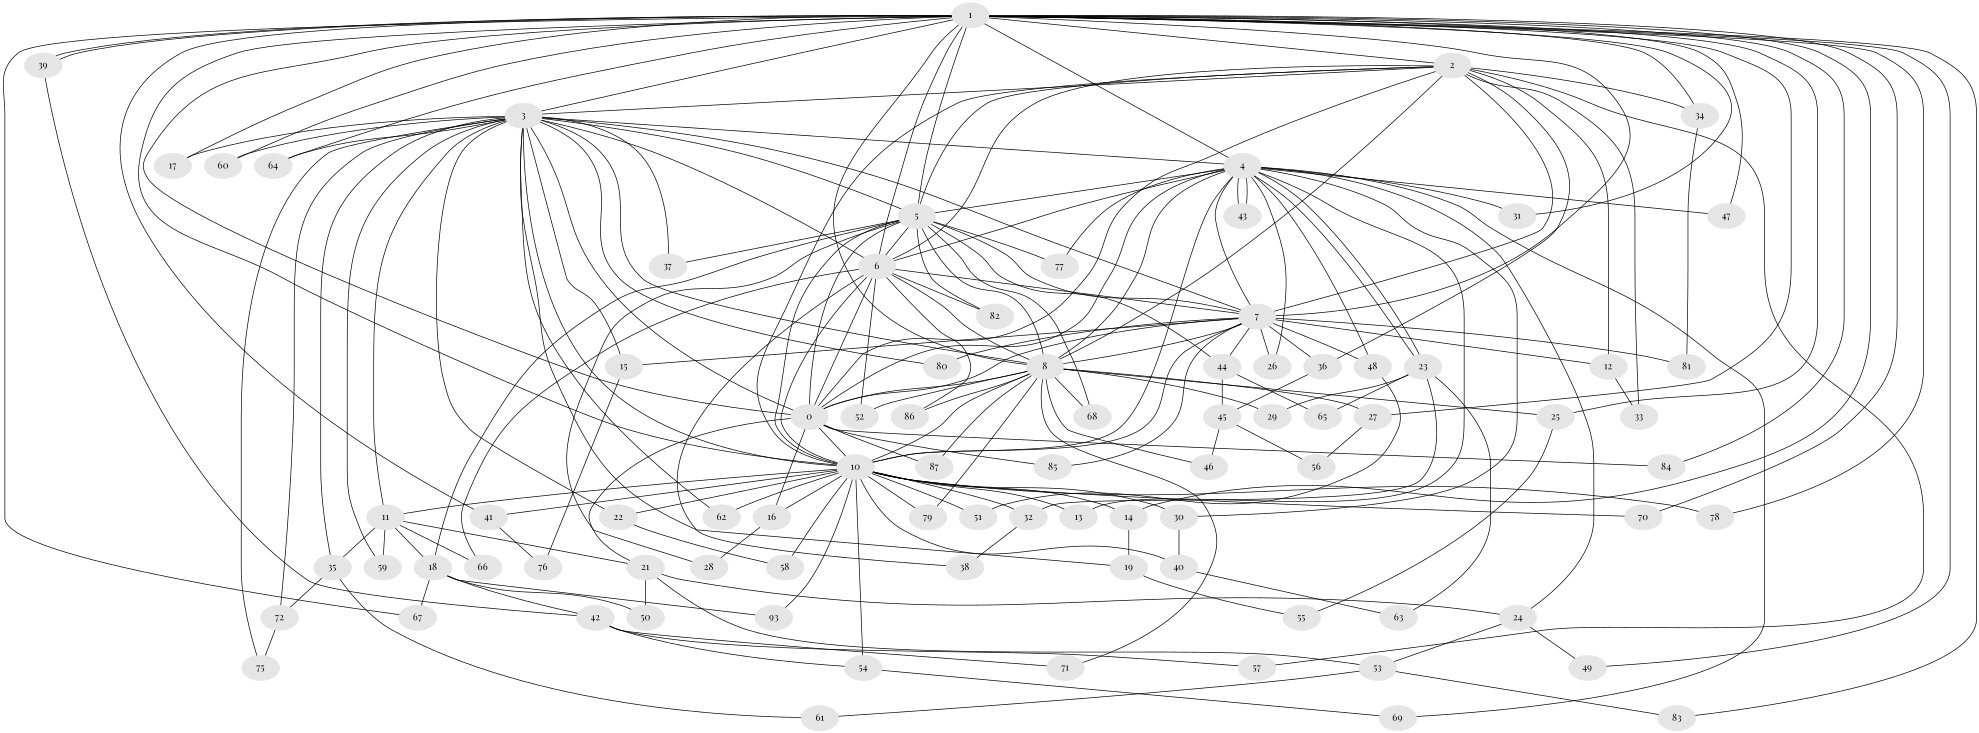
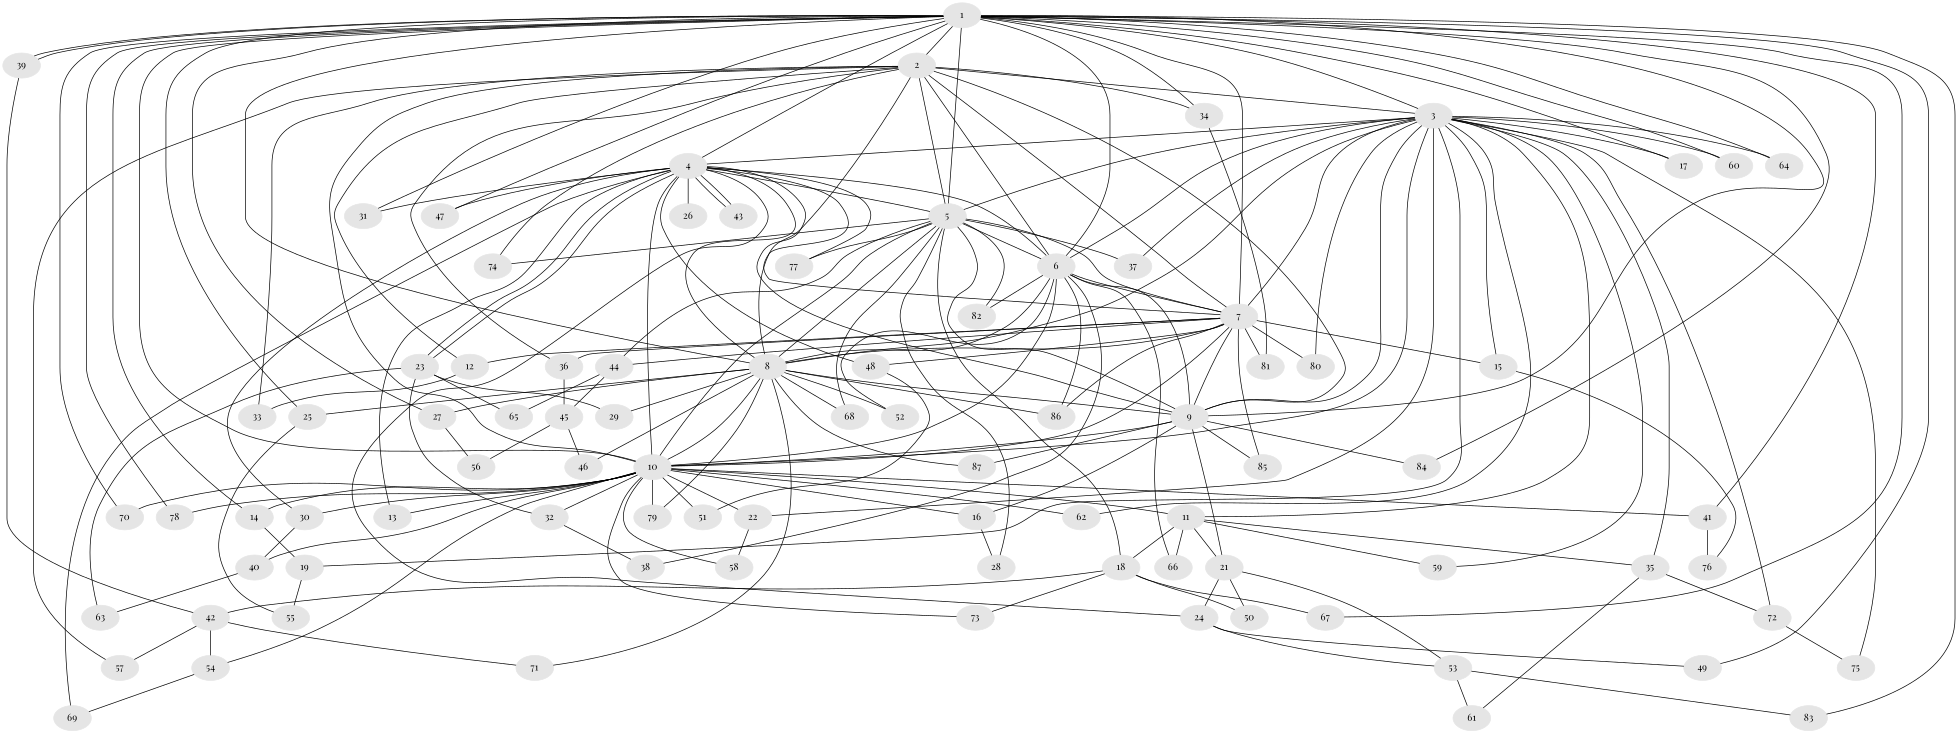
node "74": added
edge "7" -- "26": now "7" -- "86"
node "0": label "0" -> "9"
node "93": label "93" -> "73"
